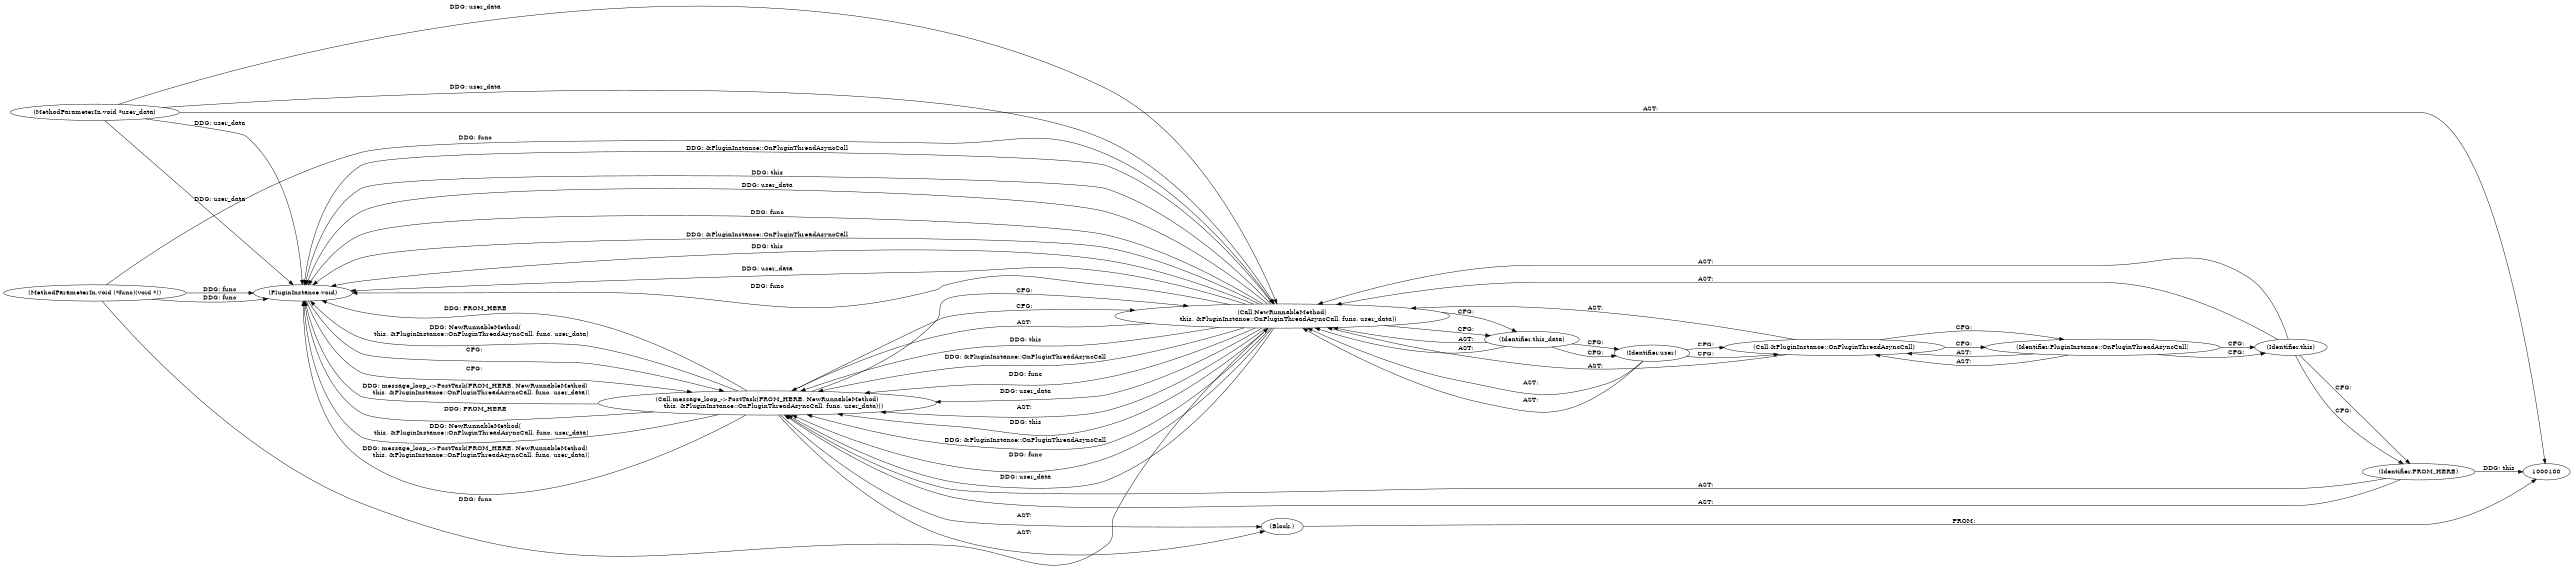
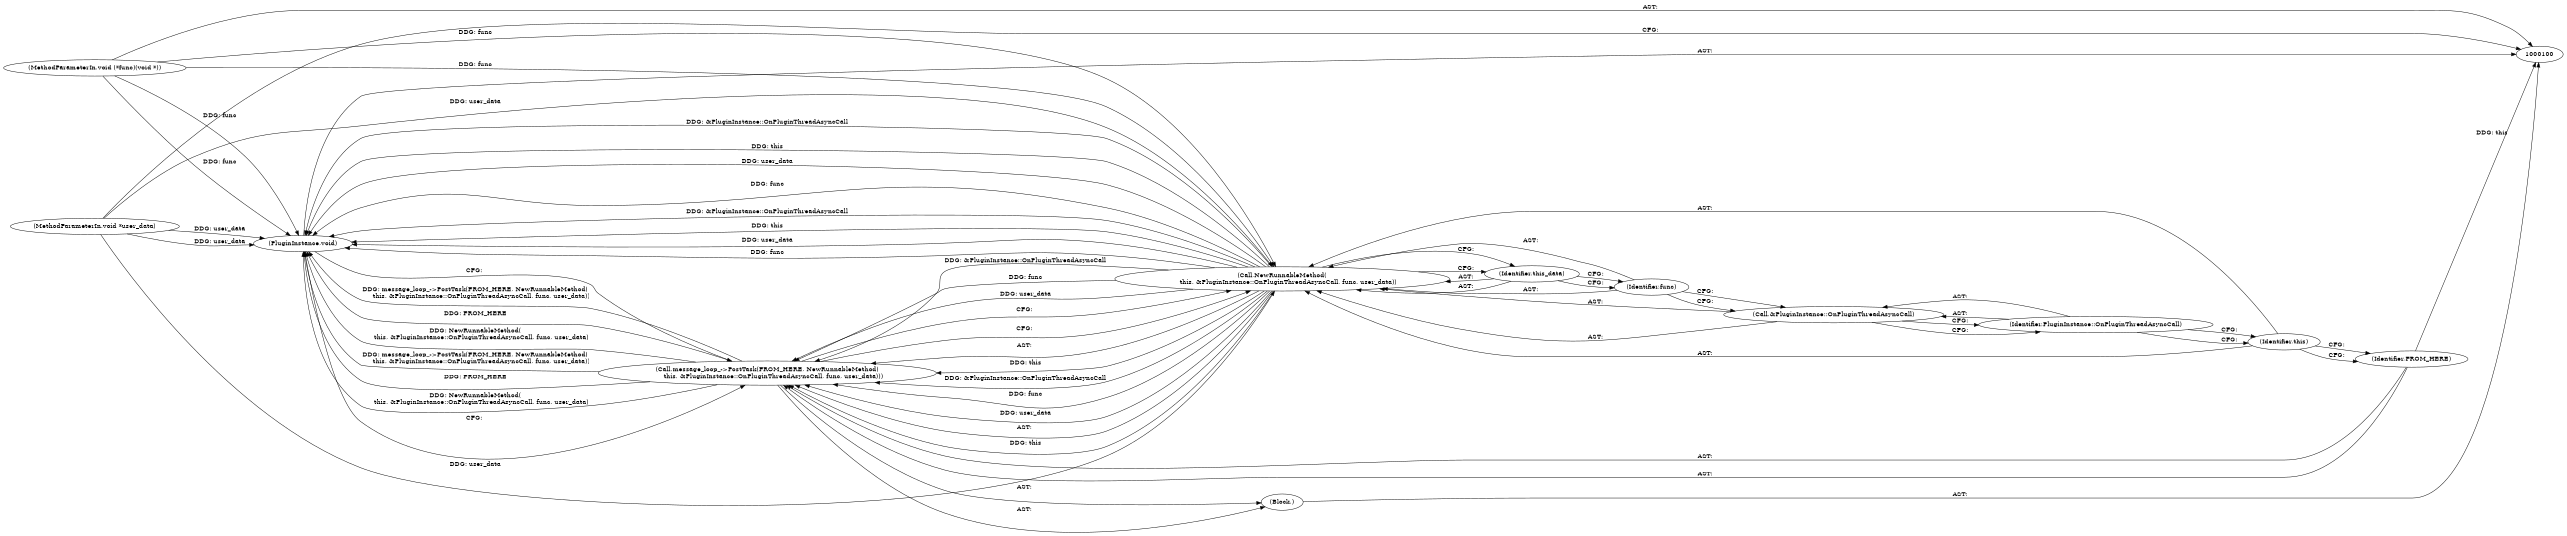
edge "(MethodParameterIn,void (*func)(void *))" -> "1000100": added, label "AST:"
edge "(PluginInstance,void)" -> "1000100": added, label "AST:"
edge "(MethodParameterIn,void *user_data)" -> "1000100": label "AST: " -> "CFG: "
node "(Identifier,user)": label "(Identifier,user)" -> "(Identifier,func)"
edge "(Block,)" -> "1000100": label "FROM: " -> "AST: "
